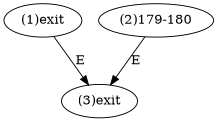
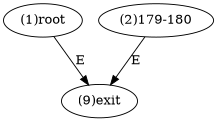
node "(1)exit": label "(1)exit" -> "(1)root"
node "(3)exit": label "(3)exit" -> "(9)exit"
